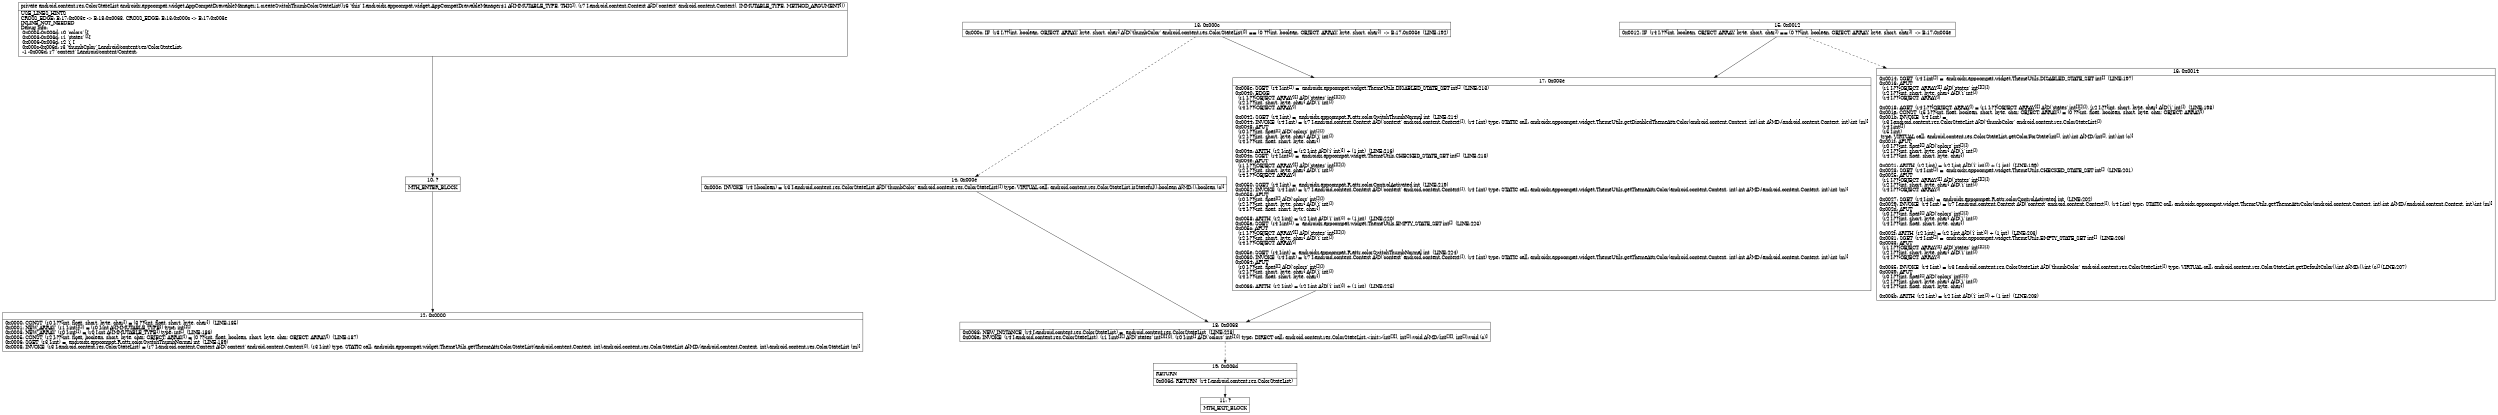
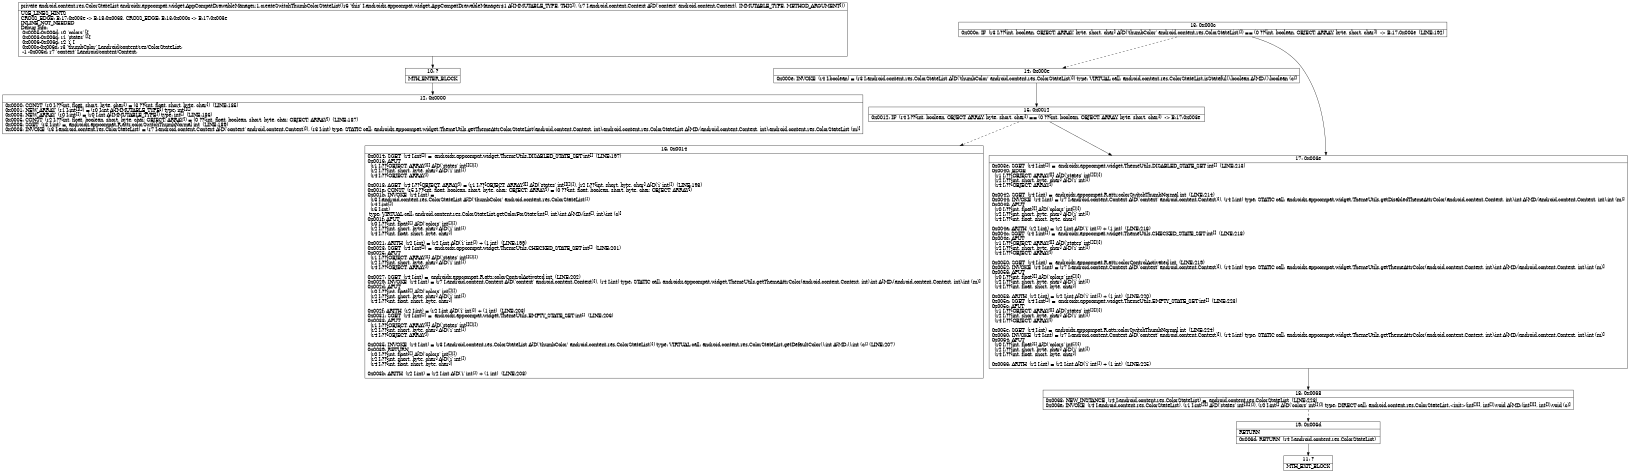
edge "14: 0x000e" -> "18: 0x0068": now "14: 0x000e" -> "15: 0x0012"
node "16: 0x0014": text "0x0039: APUT" -> "0x0039: RETURN"
